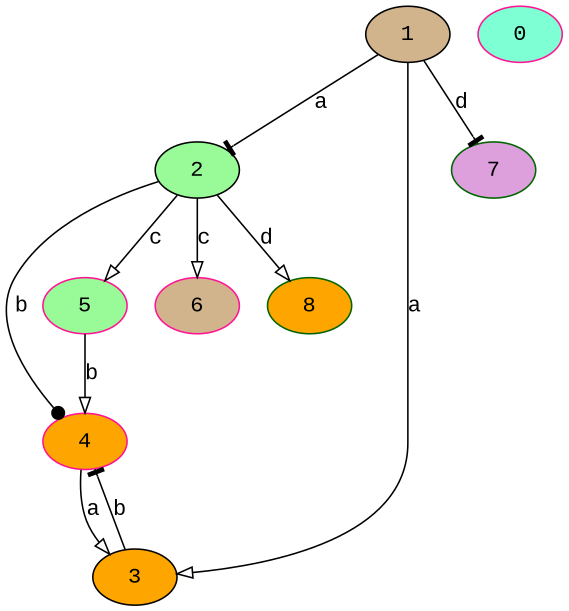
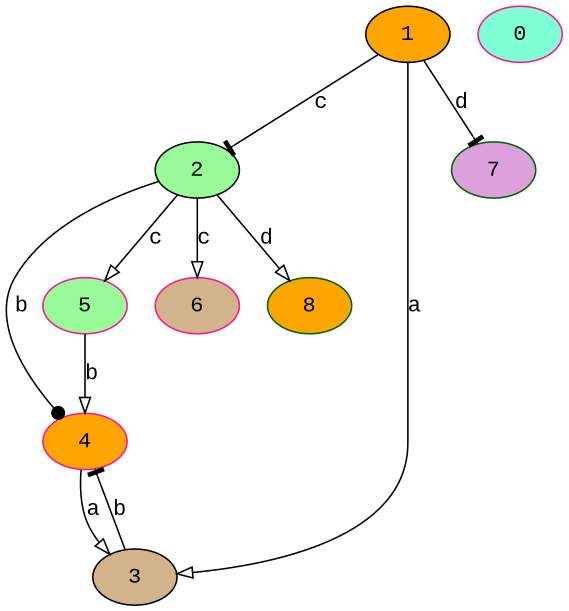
node "1": fillcolor tan -> orange
edge "1" -> "2": label "a" -> "c"
node "3": fillcolor orange -> tan
